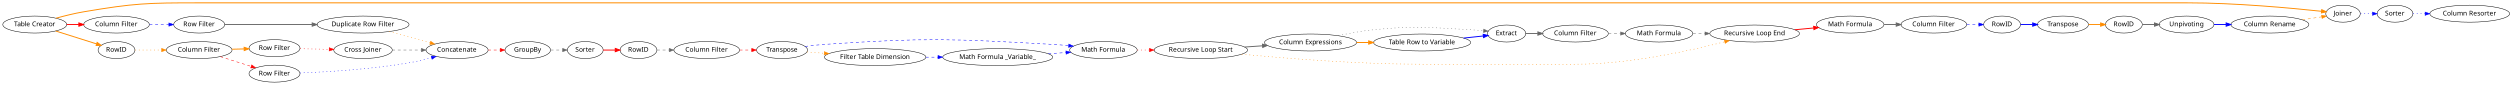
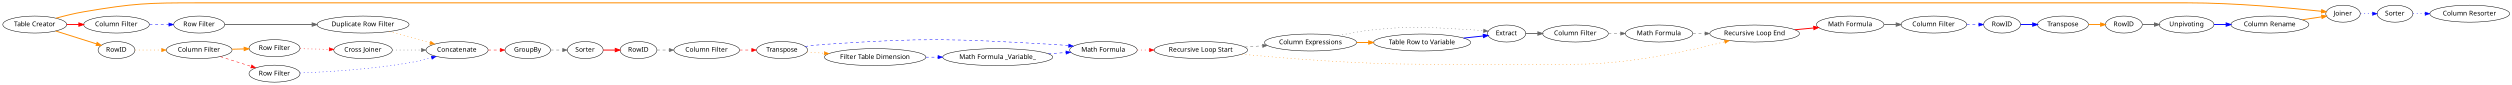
edge "Column Rename" -> "Joiner": style dashed -> bold
edge "Recursive Loop Start" -> "Column Expressions": style bold -> dashed
edge "Cross Joiner" -> "Concatenate": style dashed -> dotted
